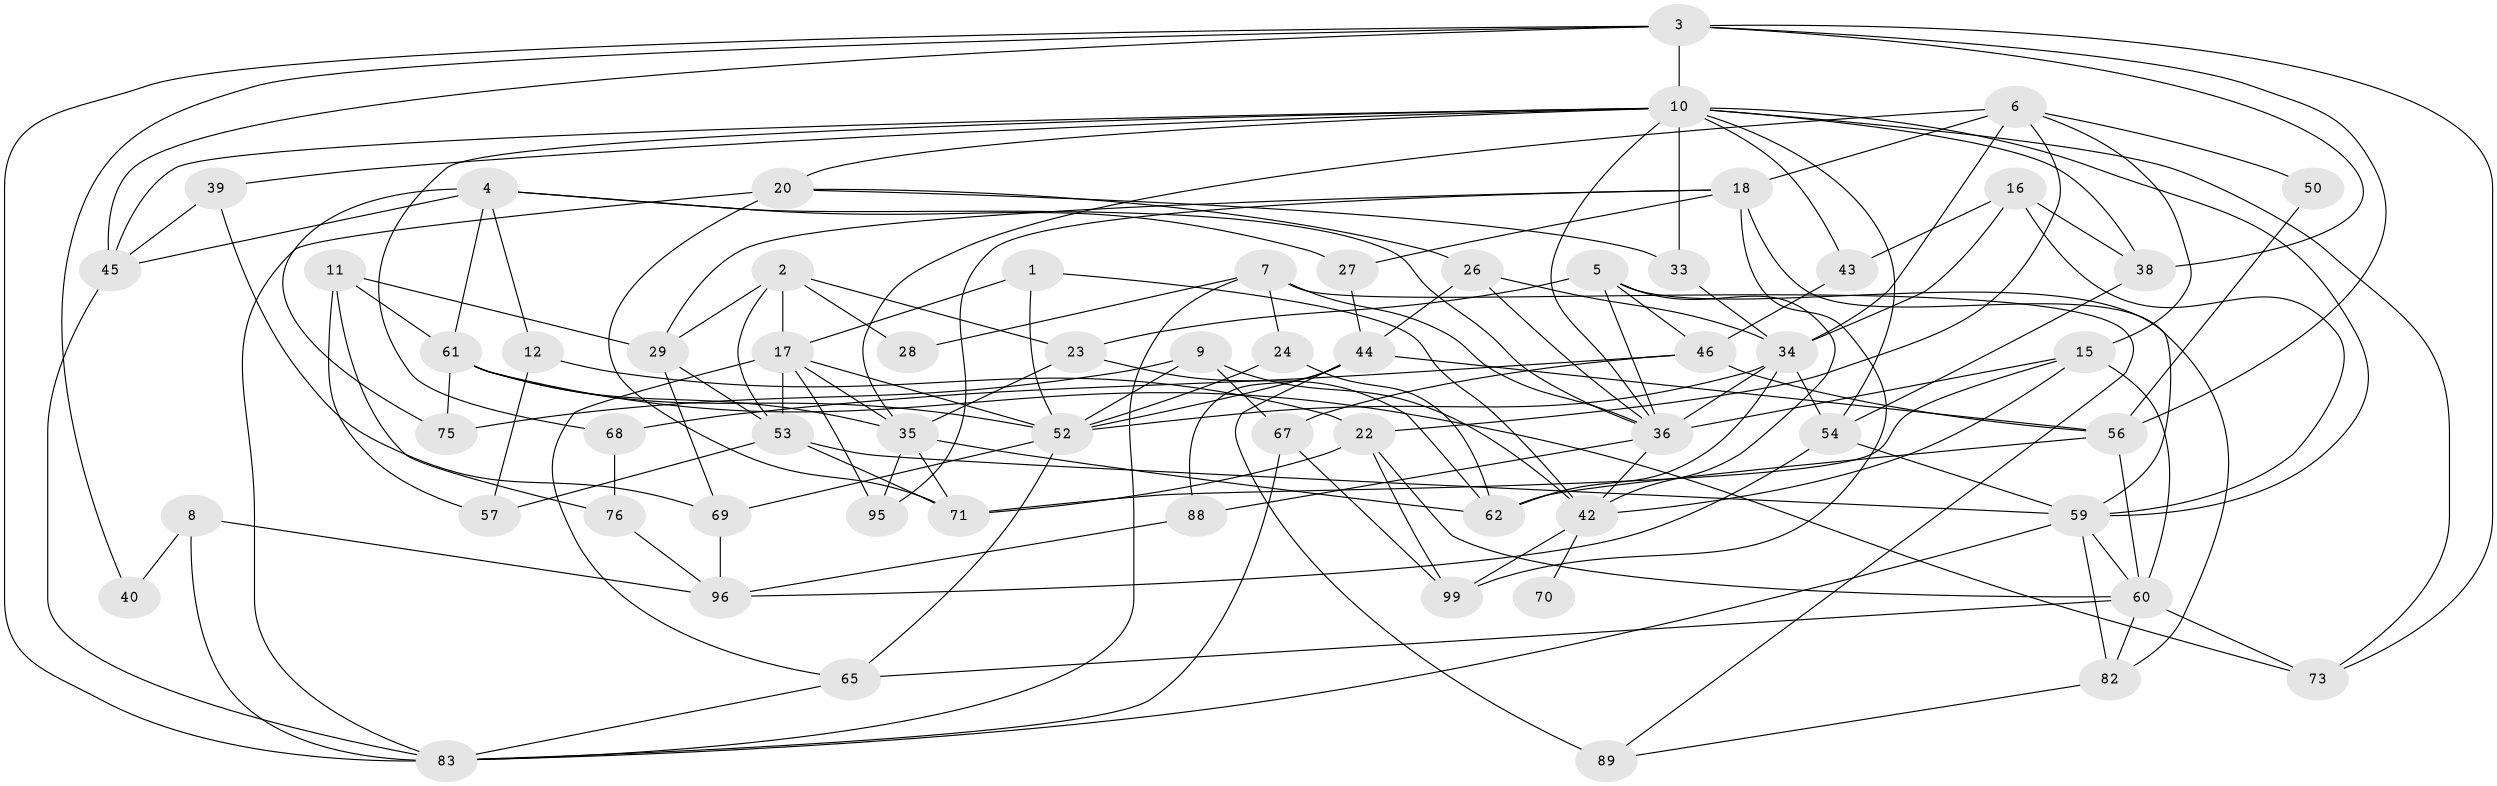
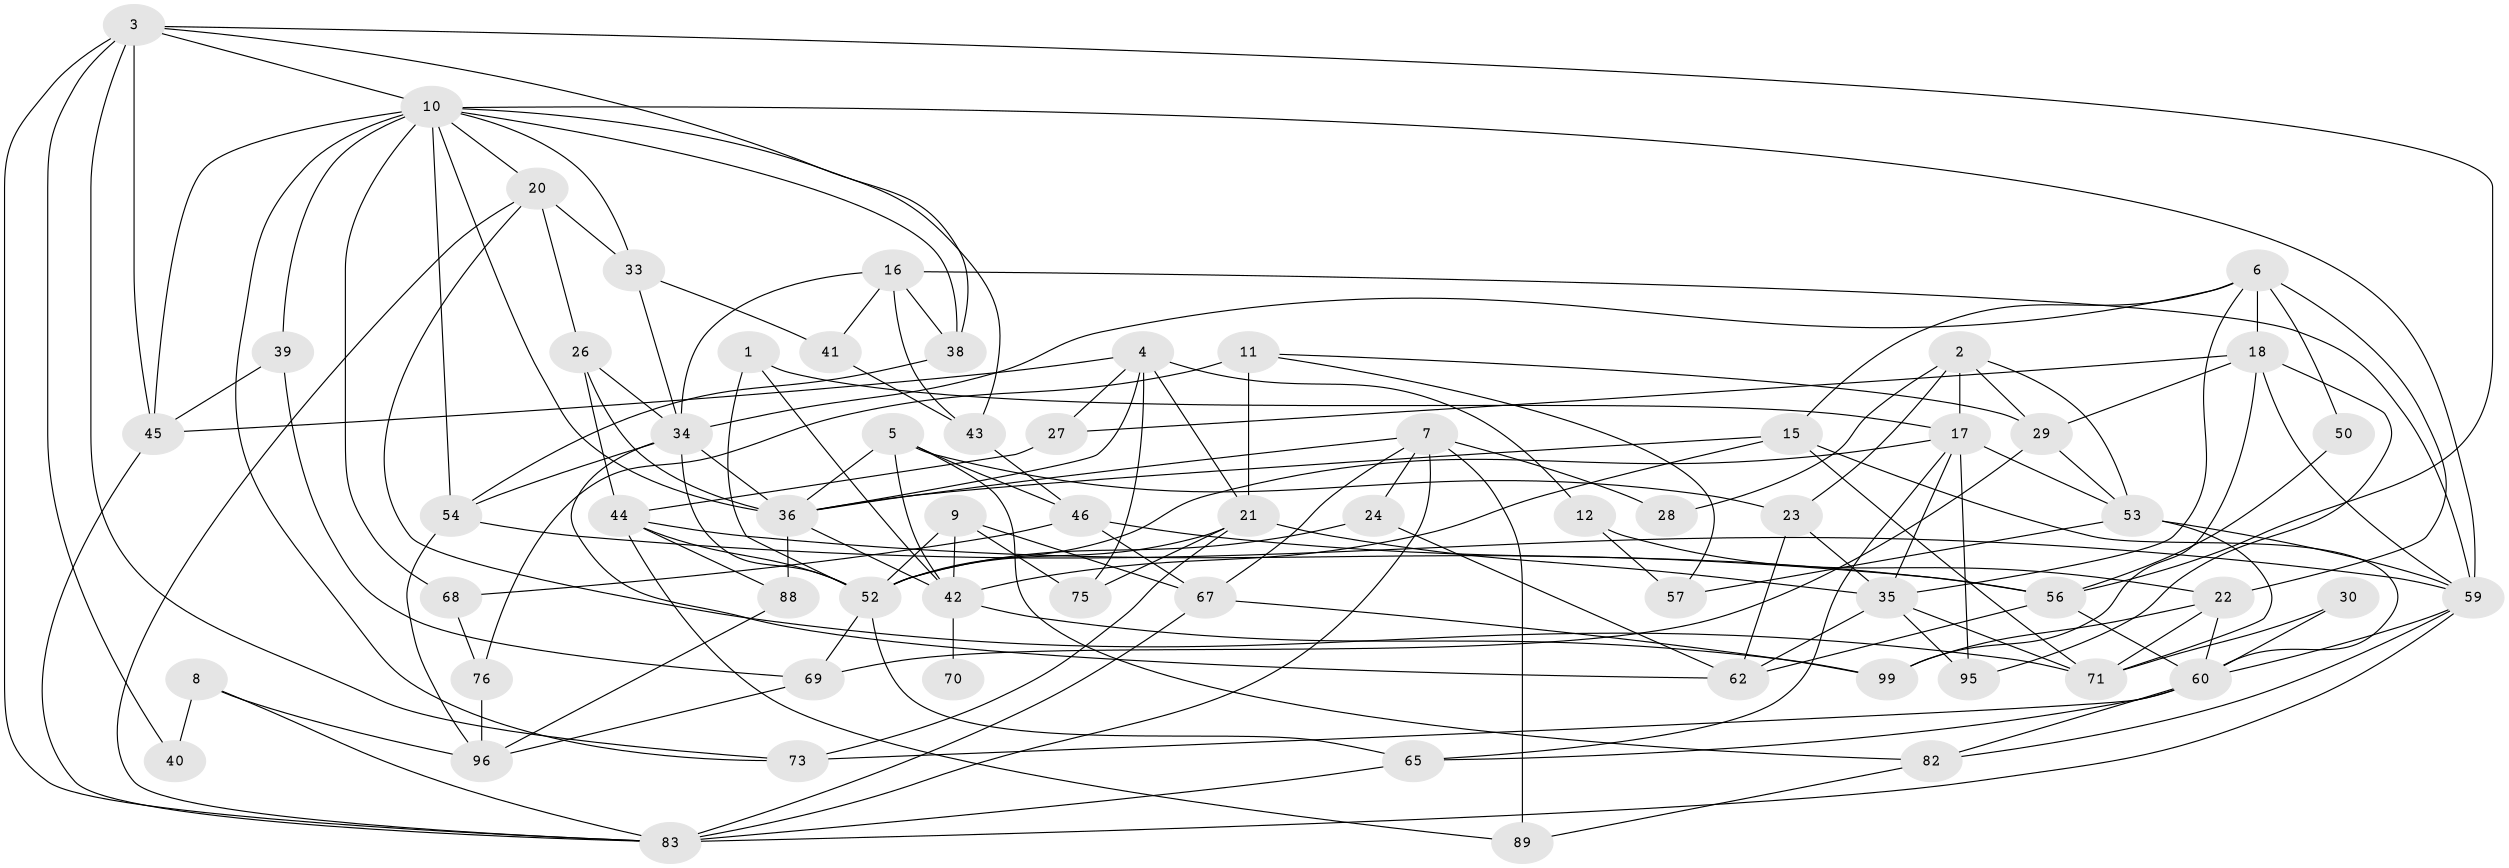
node "61": label "61" -> "21"
node "41": added
edge "7" -- "67": added
node "30": added
